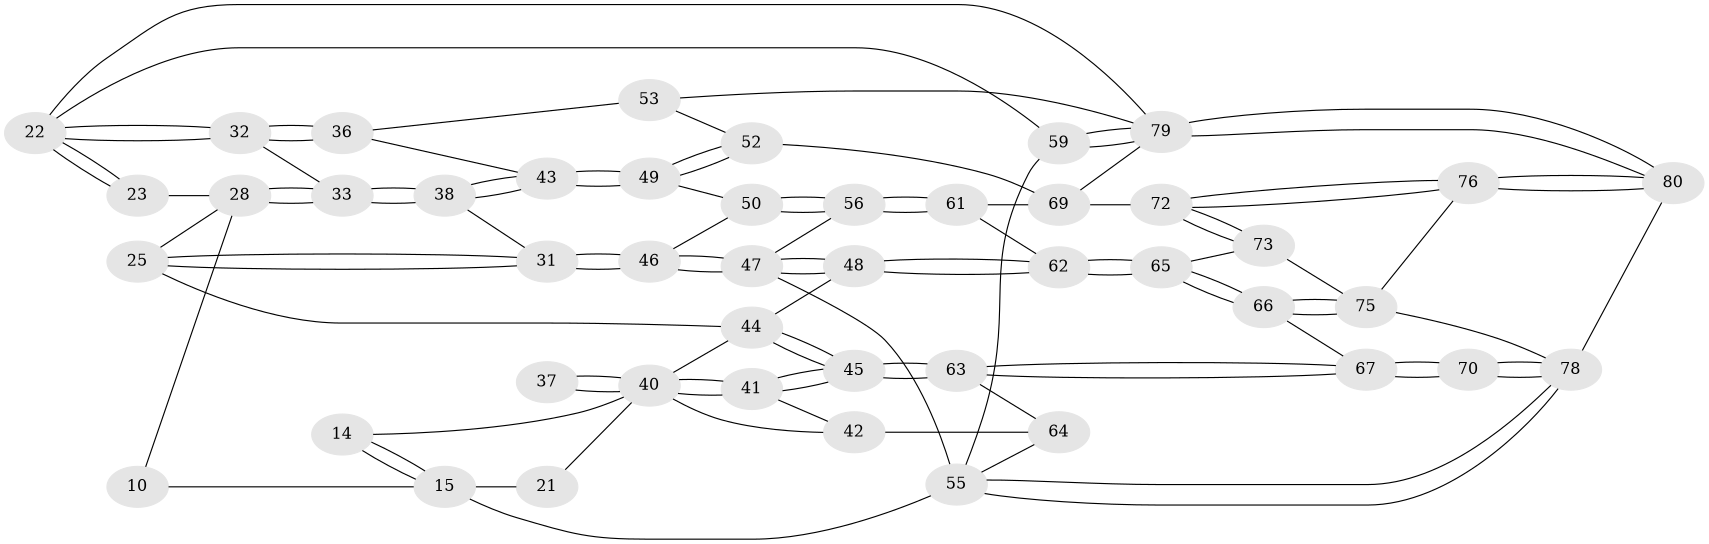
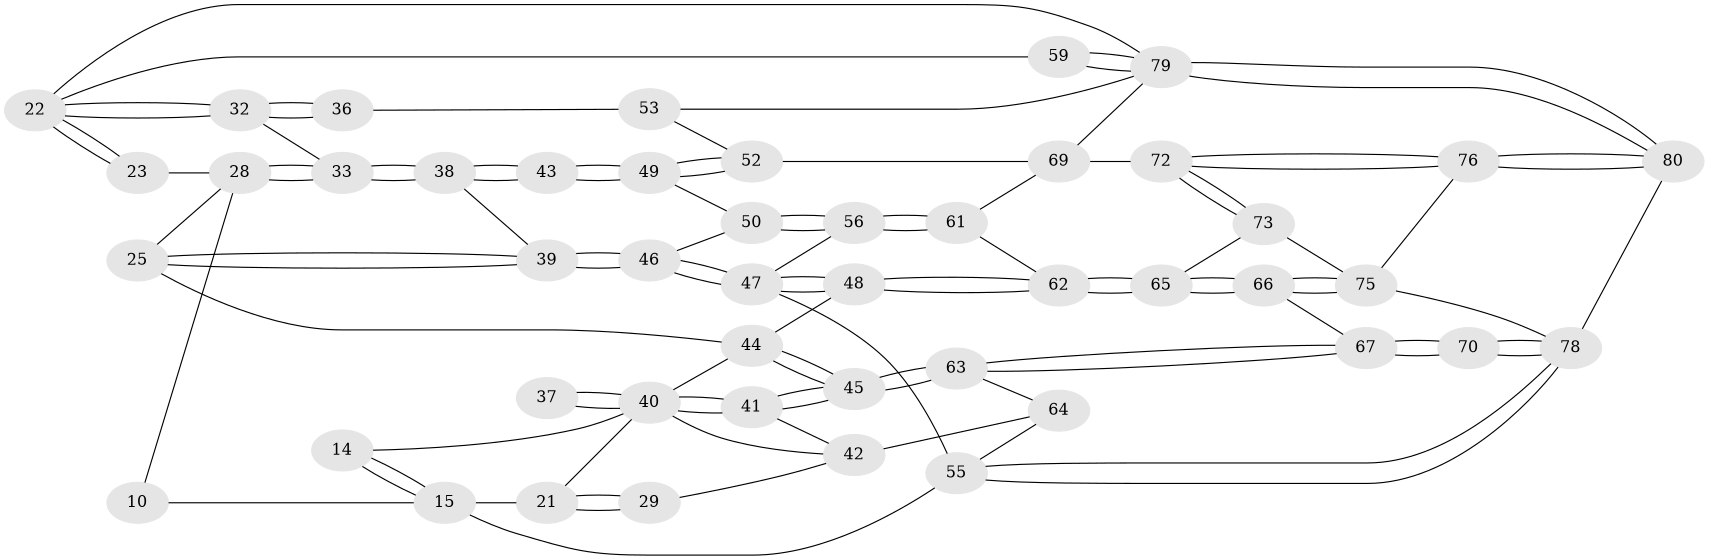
edge "36" -- "43": removed
node "31": label "31" -> "39"
edge "59" -- "55": removed
node "29": added
